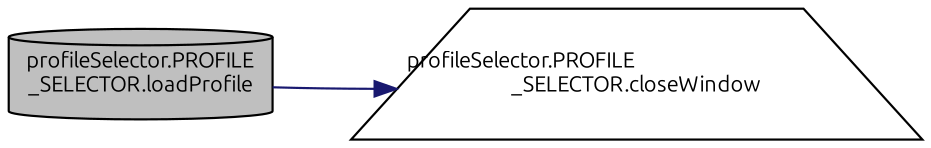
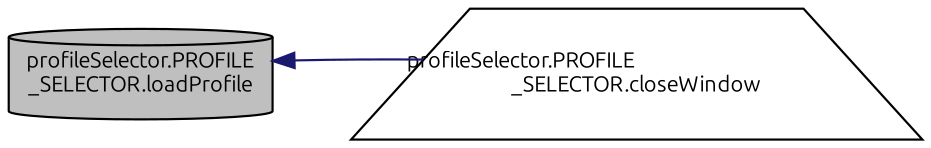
edge "profileSelector.PROFILE _SELECTOR.loadProfile" -> "profileSelector.PROFILE _SELECTOR.closeWindow": reversed
